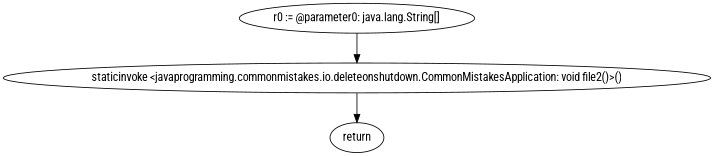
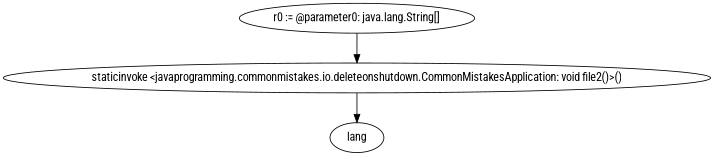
node "return": label "return" -> "lang"
